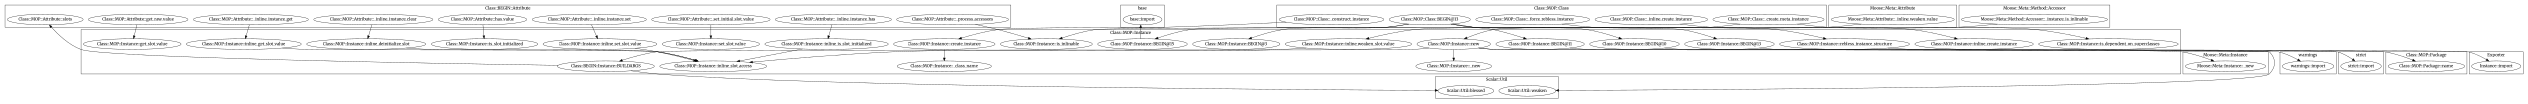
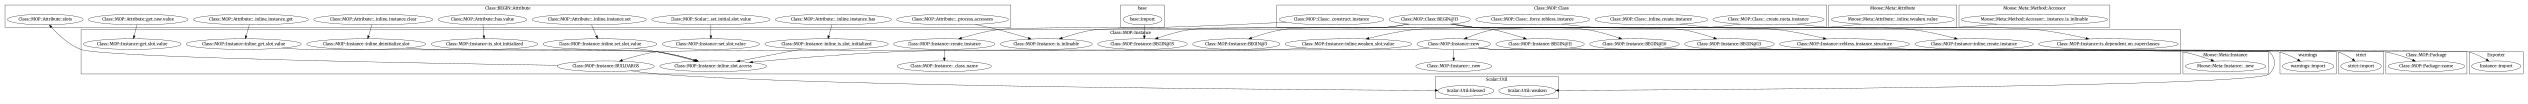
node "Class::MOP::Attribute::_set_initial_slot_value": label "Class::MOP::Attribute::_set_initial_slot_value" -> "Class::MOP::Scalar::_set_initial_slot_value"
edge "Class::MOP::Instance::BEGIN@15" -> "base::import": reversed
node "Class::BEGIN::Instance::BUILDARGS": label "Class::BEGIN::Instance::BUILDARGS" -> "Class::MOP::Instance::BUILDARGS"
